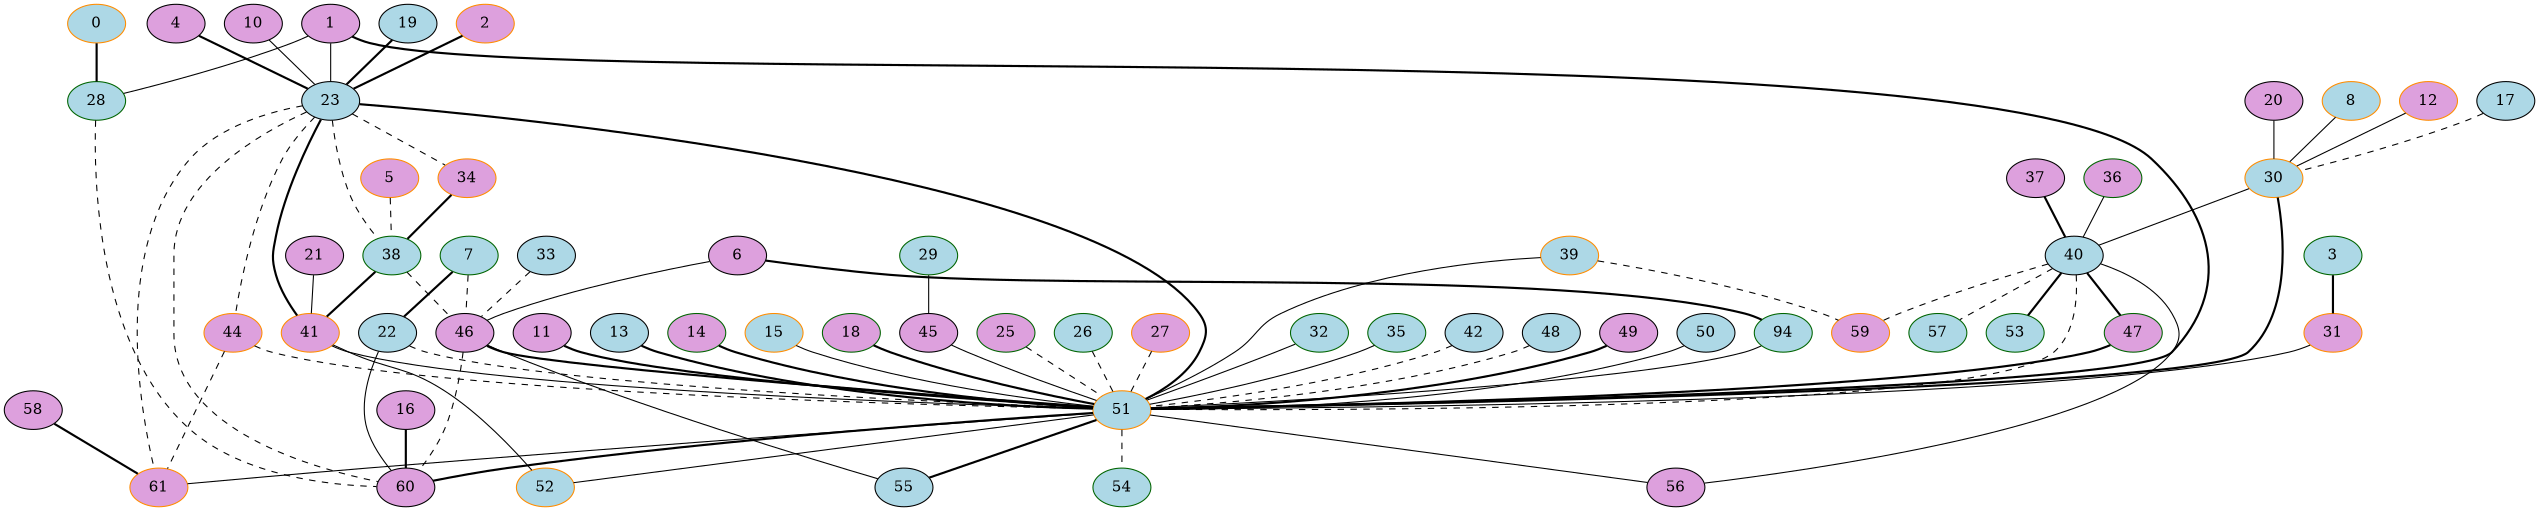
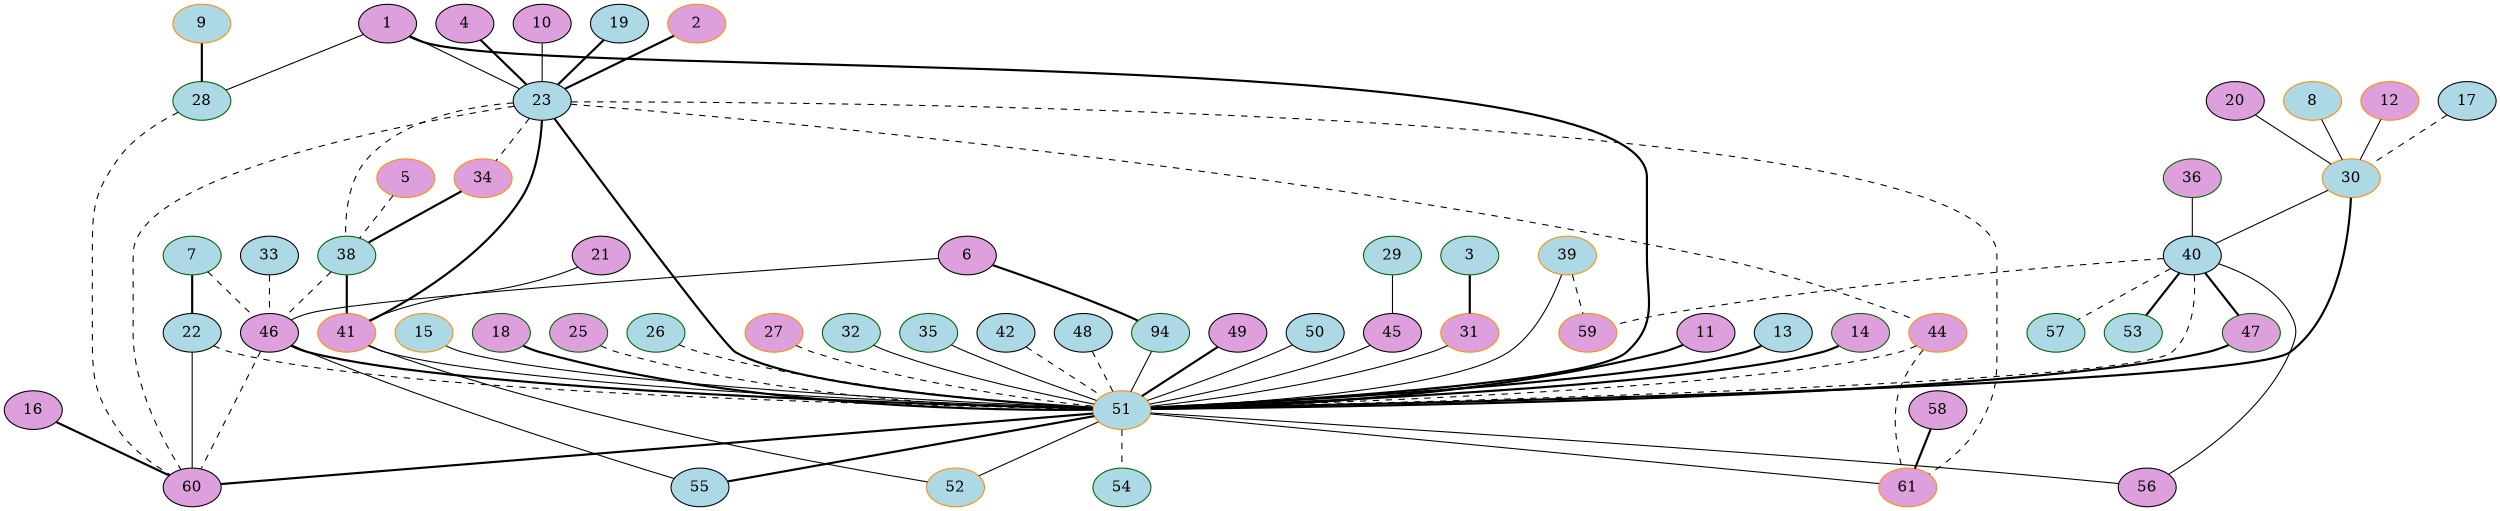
node "0": label "0" -> "9"
node "37": removed
